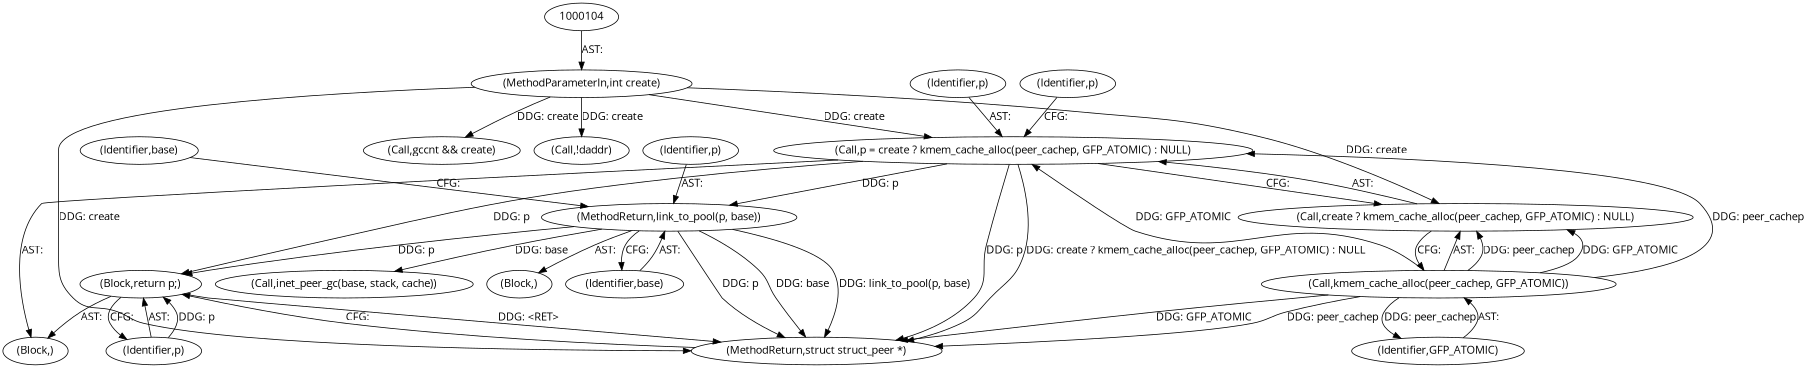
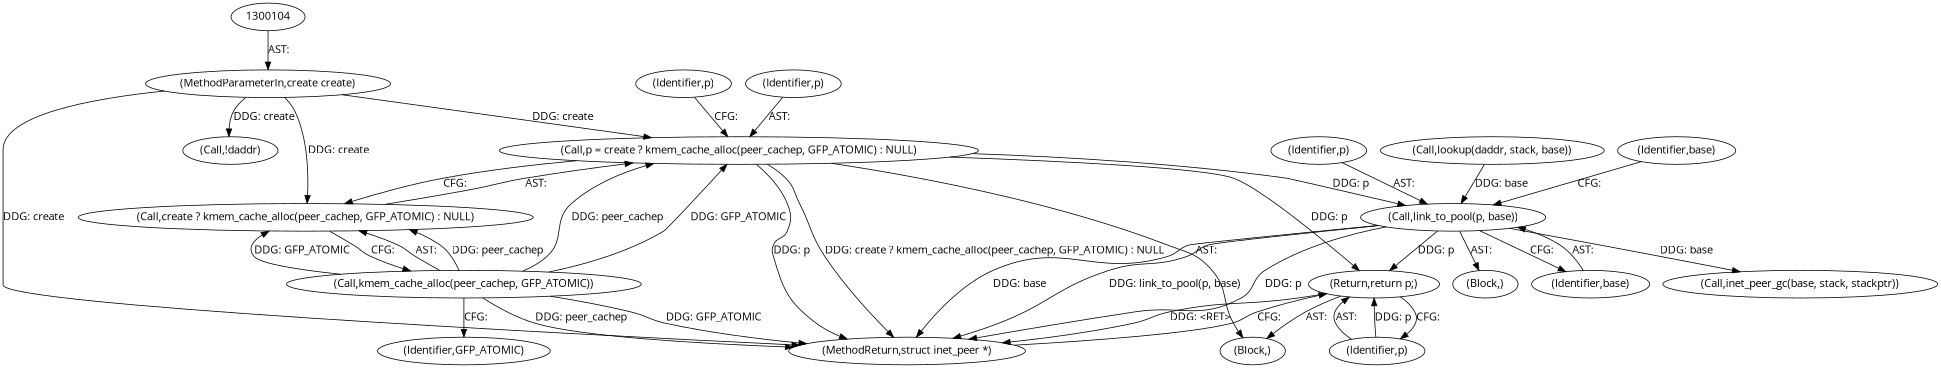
node "1000104": label "1000104" -> "1300104"
node "(MethodParameterIn,int create)": label "(MethodParameterIn,int create)" -> "(MethodParameterIn,create create)"
node "(Call,gccnt && create)": removed
node "(Call,lookup(daddr, stack, base))": added
node "(MethodReturn,link_to_pool(p, base))": label "(MethodReturn,link_to_pool(p, base))" -> "(Call,link_to_pool(p, base))"
node "(Block,return p;)": label "(Block,return p;)" -> "(Return,return p;)"
node "(Call,inet_peer_gc(base, stack, cache))": label "(Call,inet_peer_gc(base, stack, cache))" -> "(Call,inet_peer_gc(base, stack, stackptr))"
edge "(Call,kmem_cache_alloc(peer_cachep, GFP_ATOMIC))" -> "(Identifier,GFP_ATOMIC)": label "DDG: peer_cachep" -> "CFG: "
edge "(Identifier,GFP_ATOMIC)" -> "(Call,kmem_cache_alloc(peer_cachep, GFP_ATOMIC))": removed, label "AST:"
node "(MethodReturn,struct struct_peer *)": label "(MethodReturn,struct struct_peer *)" -> "(MethodReturn,struct inet_peer *)"
